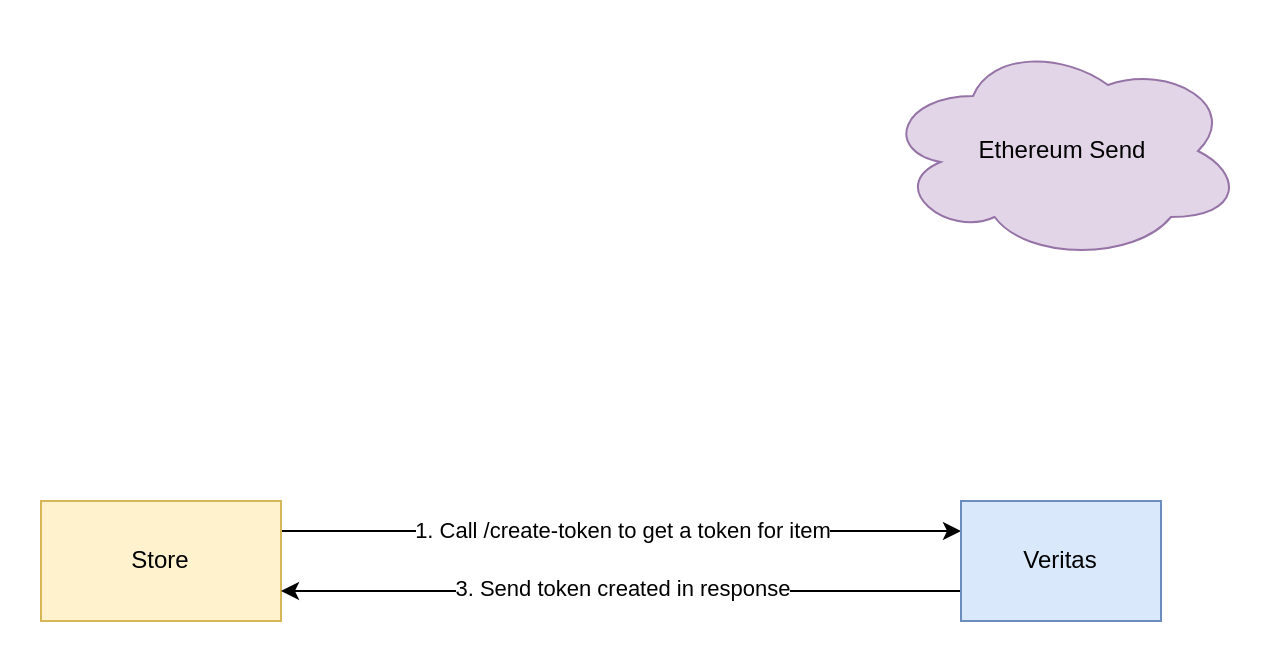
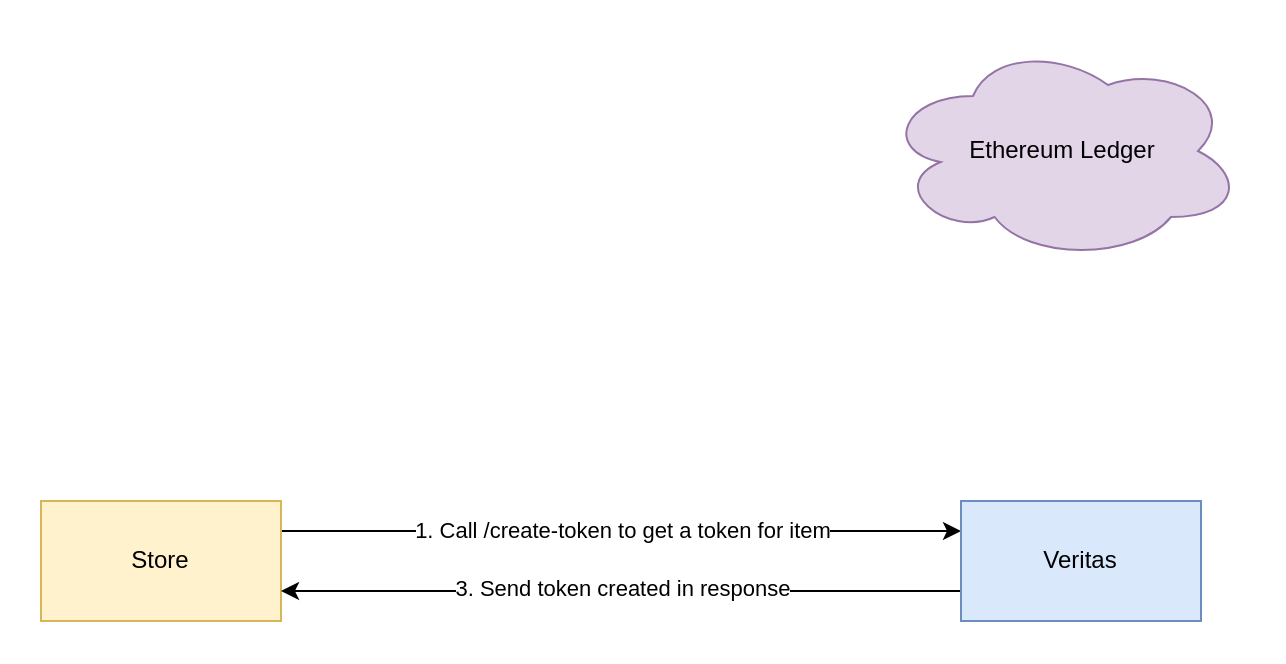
node "Ethereum Send": label "Ethereum Send" -> "Ethereum Ledger"
node "Veritas": size 200x120 -> 240x120
